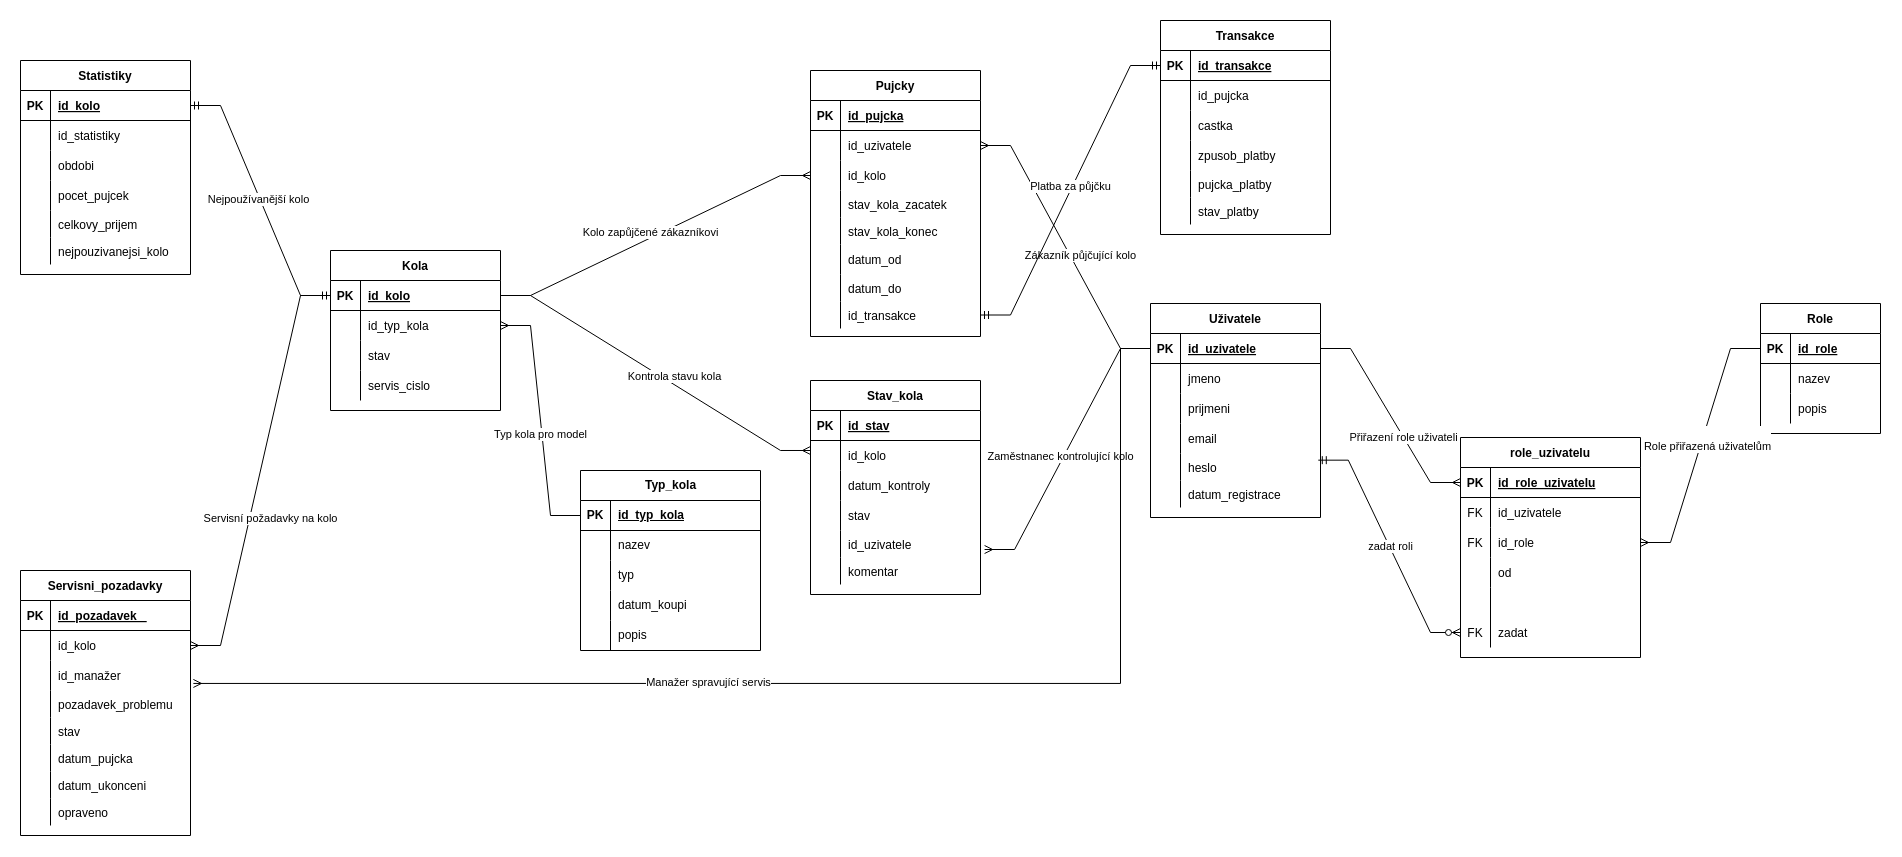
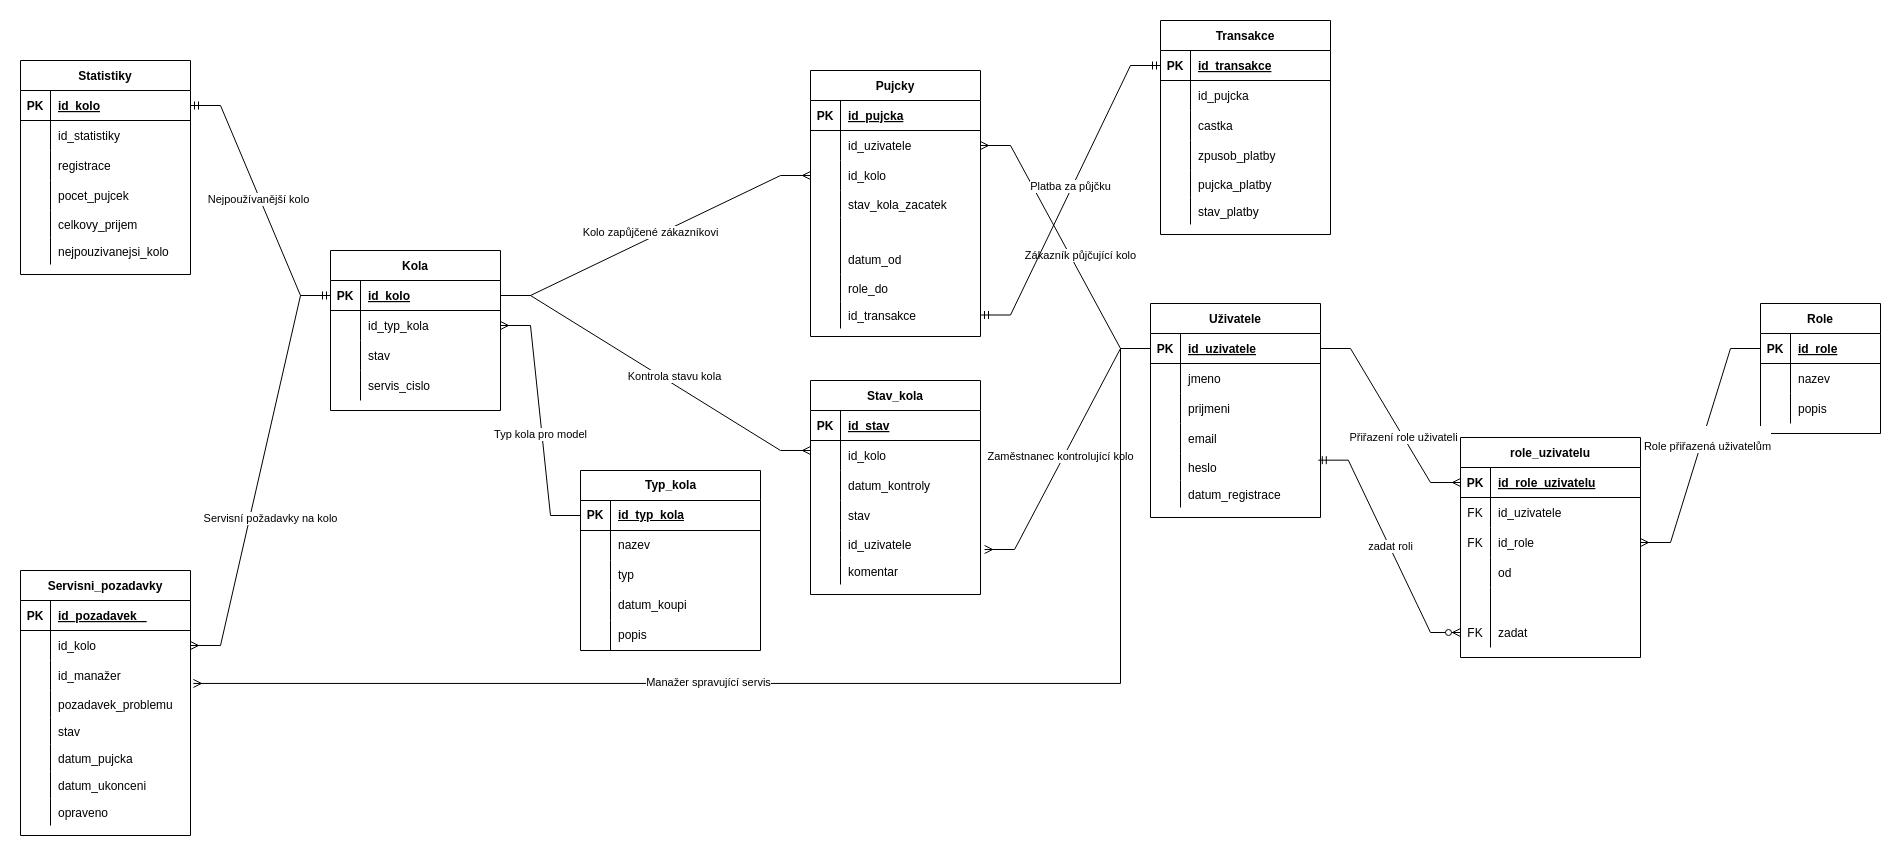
node "obdobi": label "obdobi" -> "registrace"
node "stav_kola_konec": removed
node "datum_do": label "datum_do" -> "role_do"
